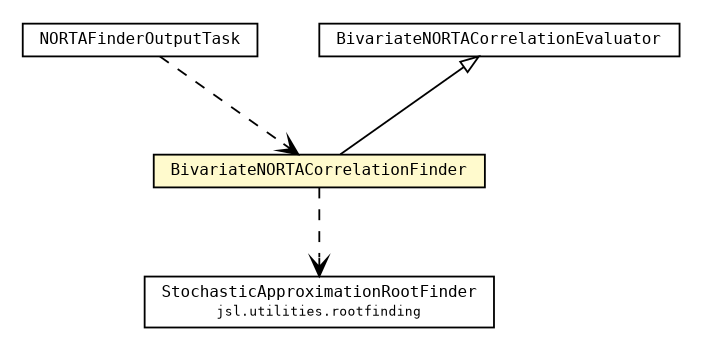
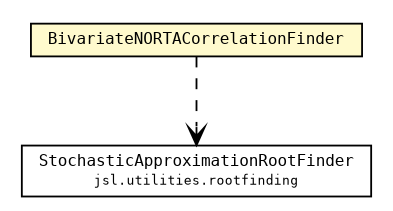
node "NORTAFinderOutputTask": removed
node "BivariateNORTACorrelationEvaluator": removed
